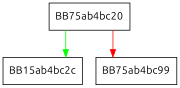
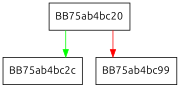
node "BB15ab4bc2c": label "BB15ab4bc2c" -> "BB75ab4bc2c"
